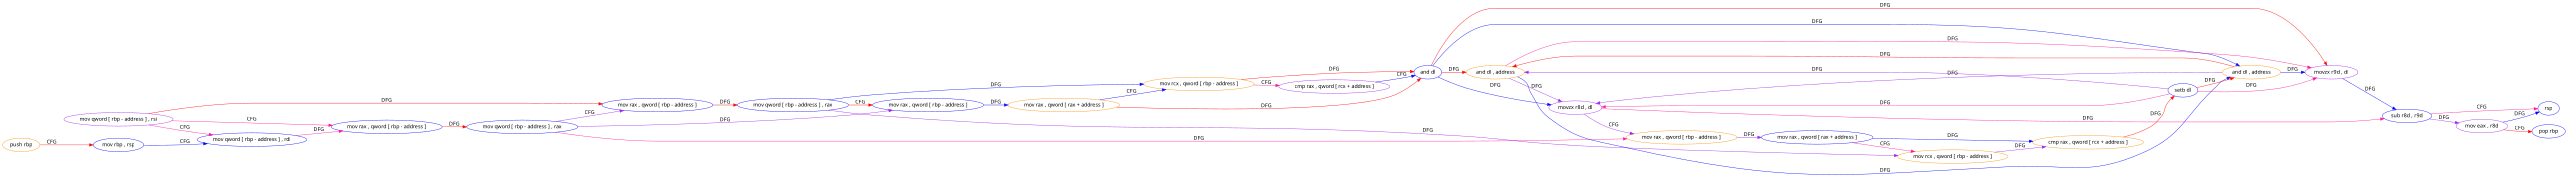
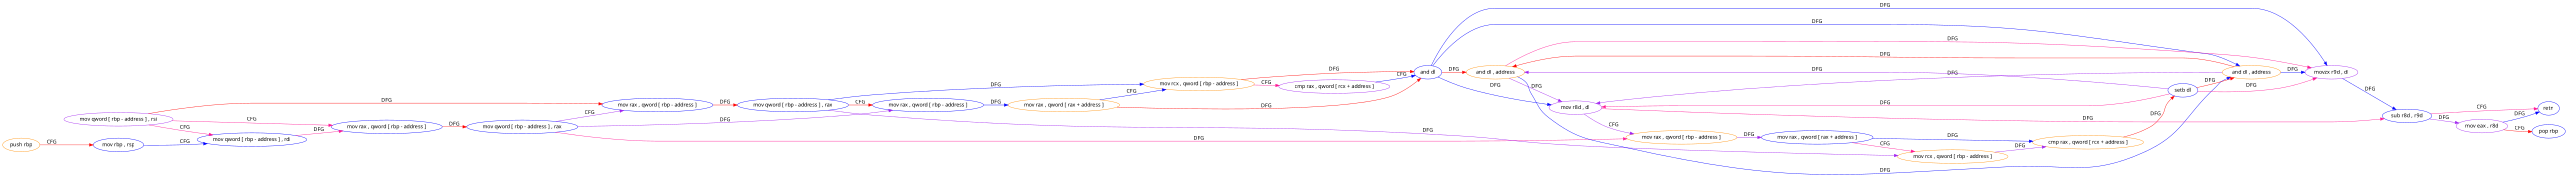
edge "and dl" -> "movzx r9d , dl": color red -> blue
node "movzx r8d , dl": label "movzx r8d , dl" -> "mov r8d , dl"
node "rsp": label "rsp" -> "retn"
